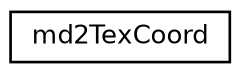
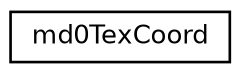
node "md2TexCoord": label "md2TexCoord" -> "md0TexCoord"
